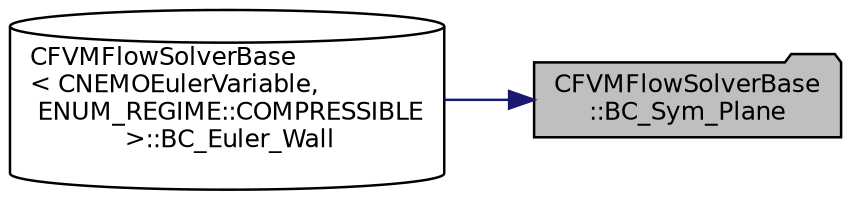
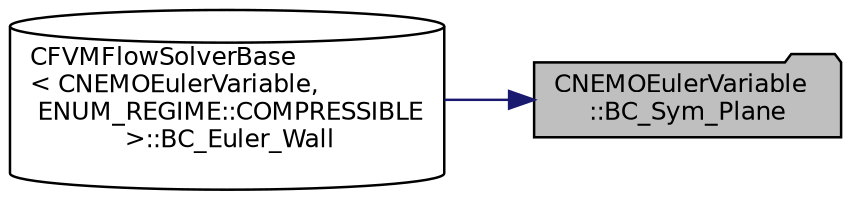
node "CFVMFlowSolverBase ::BC_Sym_Plane": label "CFVMFlowSolverBase ::BC_Sym_Plane" -> "CNEMOEulerVariable ::BC_Sym_Plane"
